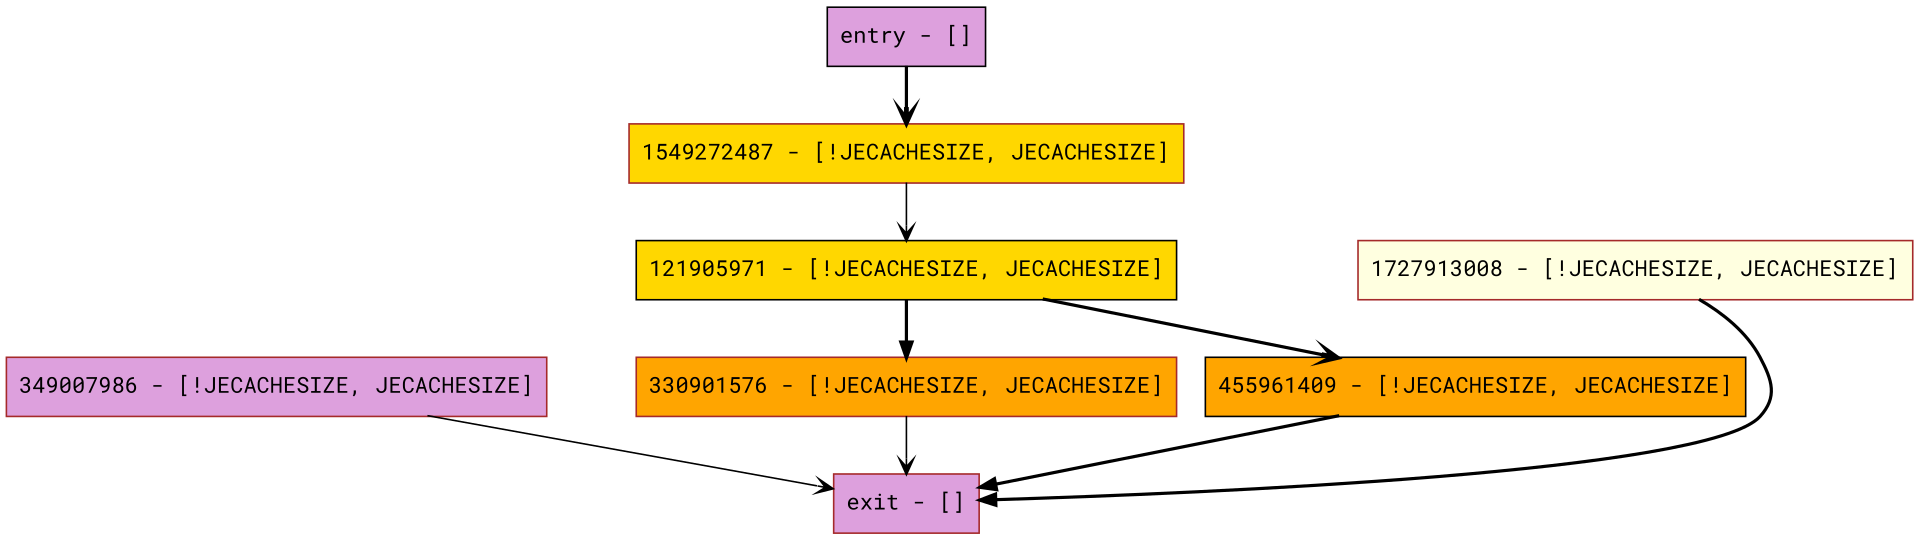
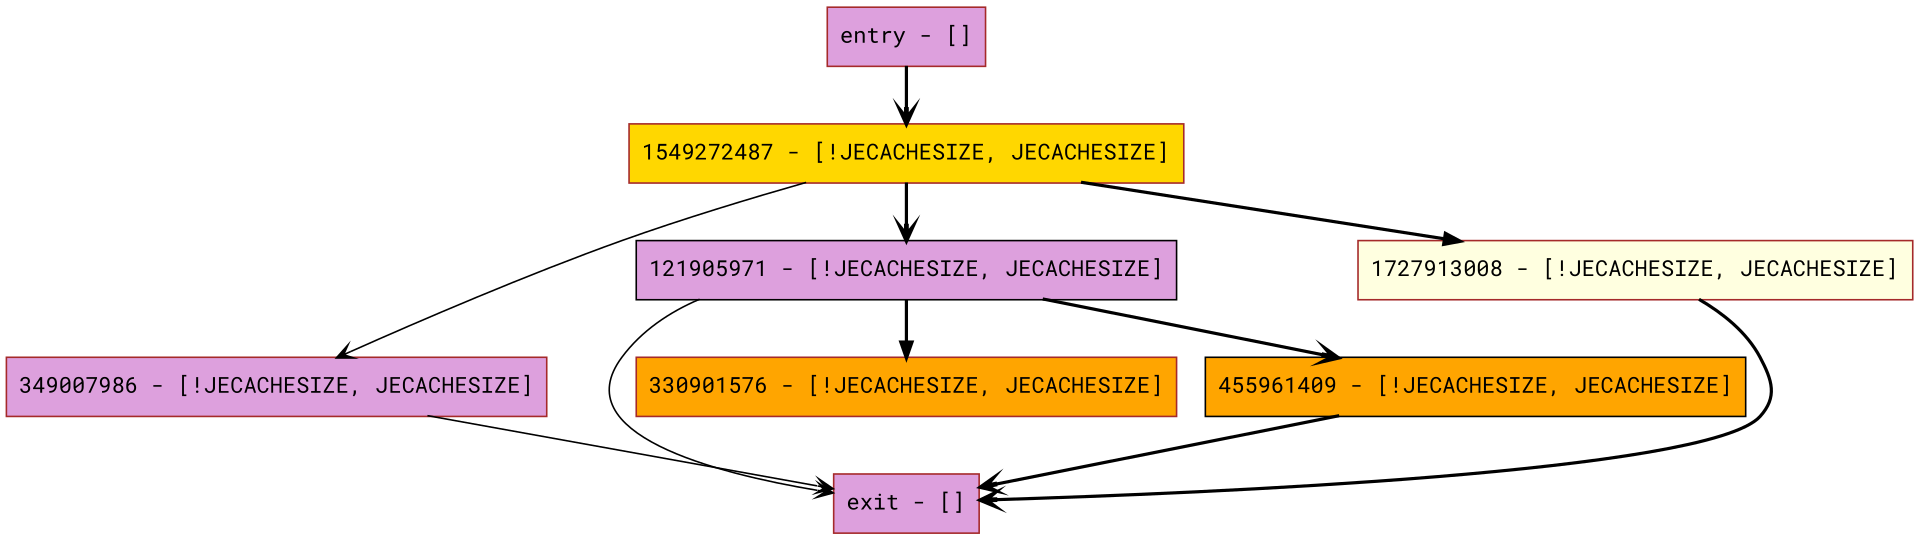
node "entry - []": color black -> brown
edge "1549272487 - [!JECACHESIZE, JECACHESIZE]" -> "121905971 - [!JECACHESIZE, JECACHESIZE]": style solid -> bold
edge "1549272487 - [!JECACHESIZE, JECACHESIZE]" -> "1727913008 - [!JECACHESIZE, JECACHESIZE]": added
edge "1549272487 - [!JECACHESIZE, JECACHESIZE]" -> "349007986 - [!JECACHESIZE, JECACHESIZE]": added
node "121905971 - [!JECACHESIZE, JECACHESIZE]": fillcolor gold -> plum
edge "330901576 - [!JECACHESIZE, JECACHESIZE]" -> "exit - []": now "121905971 - [!JECACHESIZE, JECACHESIZE]" -> "exit - []"
edge "455961409 - [!JECACHESIZE, JECACHESIZE]" -> "exit - []": arrowhead normal -> vee
edge "1727913008 - [!JECACHESIZE, JECACHESIZE]" -> "exit - []": arrowhead normal -> vee
